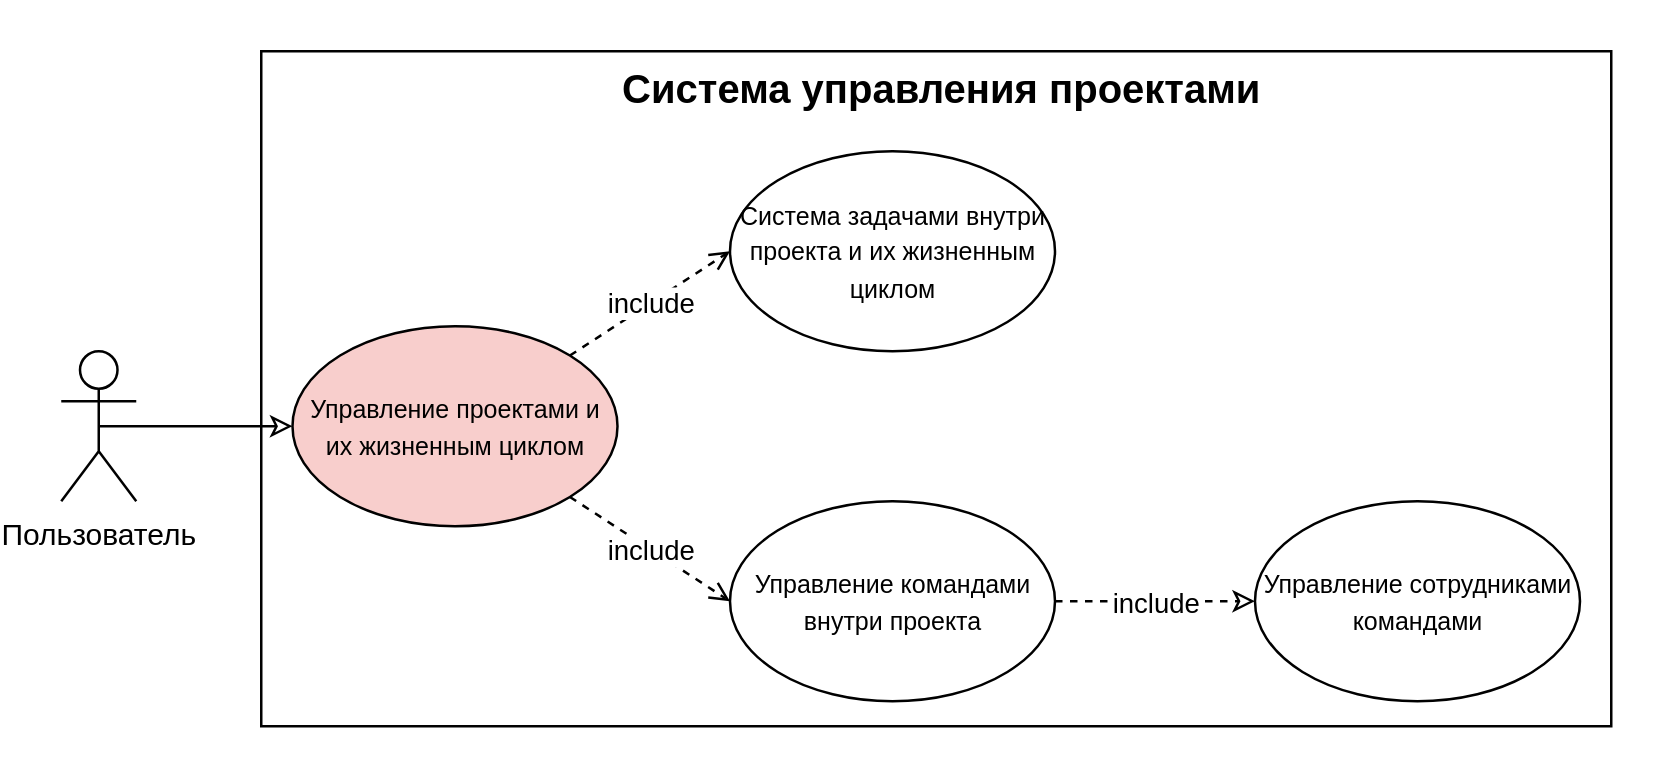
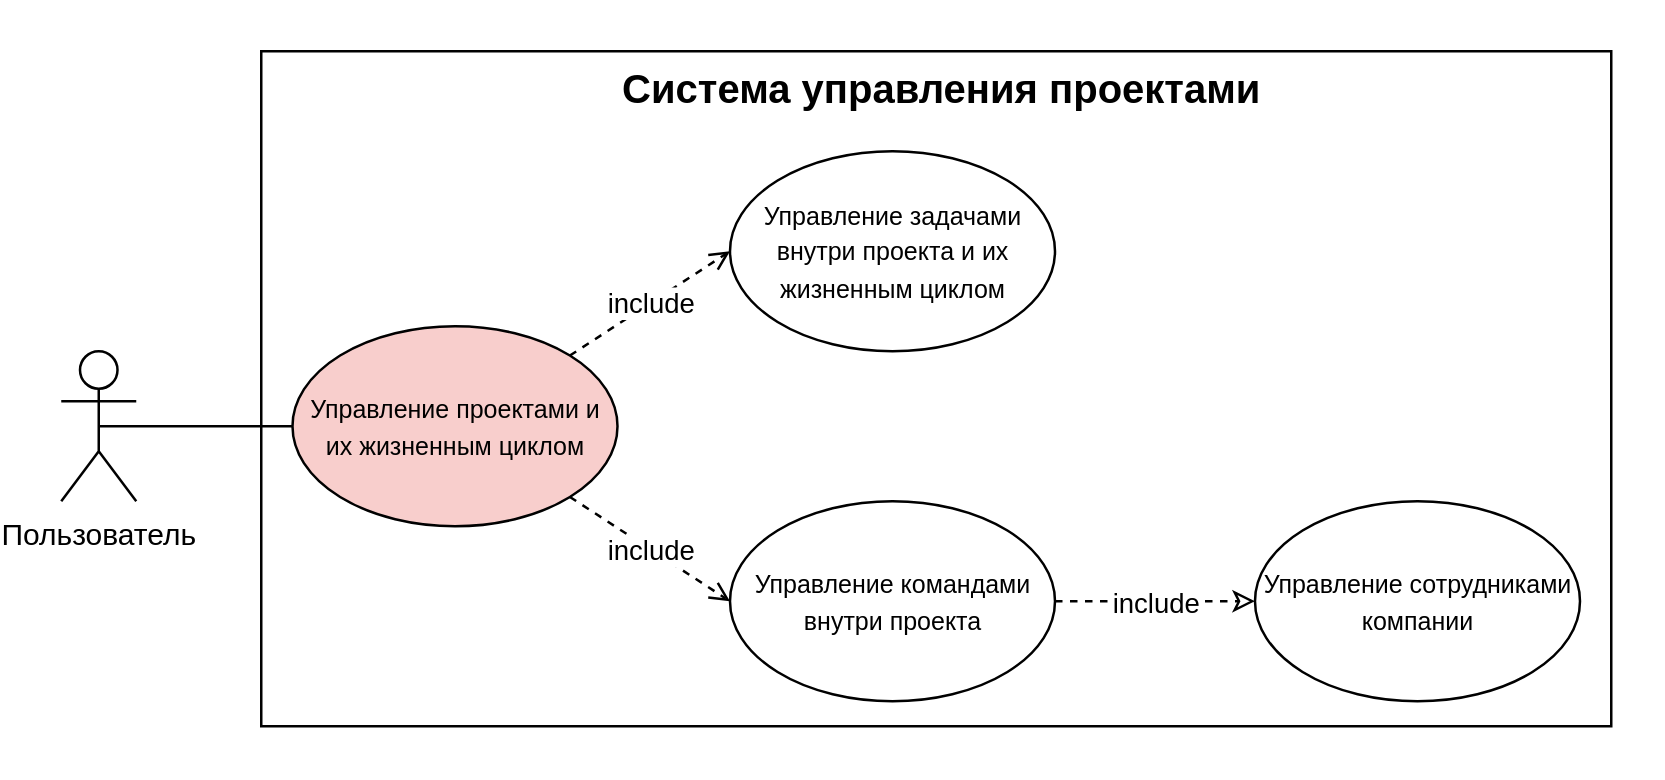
node "Система задачами внутри проекта и их жизненным циклом": label "Система задачами внутри проекта и их жизненным циклом" -> "Управление задачами внутри проекта и их жизненным циклом"
edge "Пользователь" -> "Управление проектами и их жизненным циклом": arrowhead classic -> none
node "Управление сотрудниками командами": label "Управление сотрудниками командами" -> "Управление сотрудниками компании"
